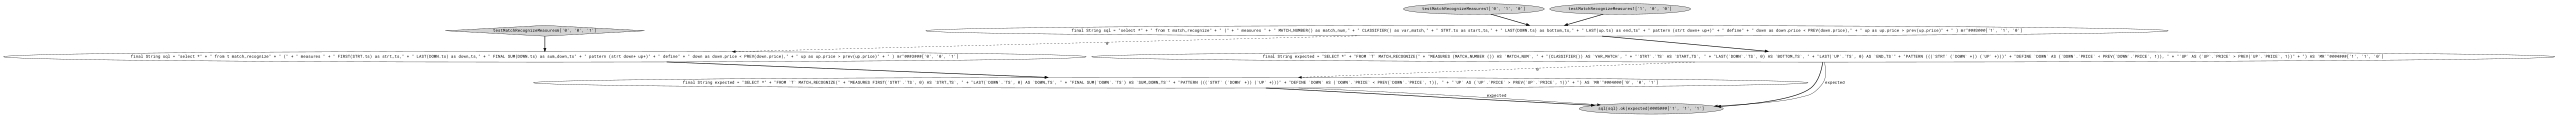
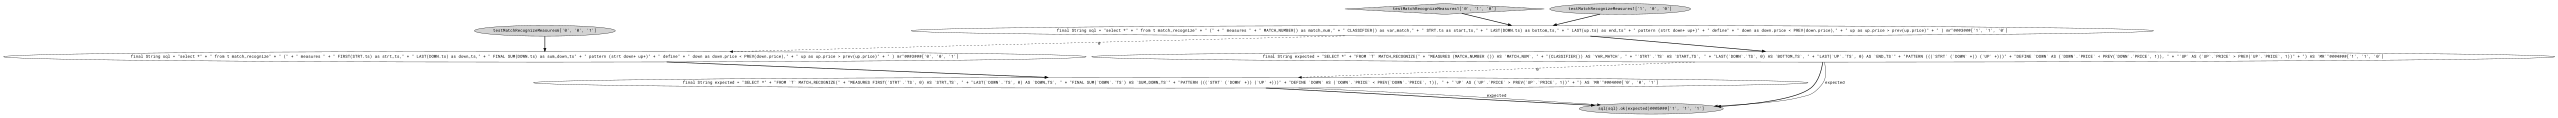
node "testMatchRecognizeMeasures1['0', '1', '0']": shape ellipse -> diamond
node "testMatchRecognizeMeasures6['0', '0', '1']": shape diamond -> ellipse
